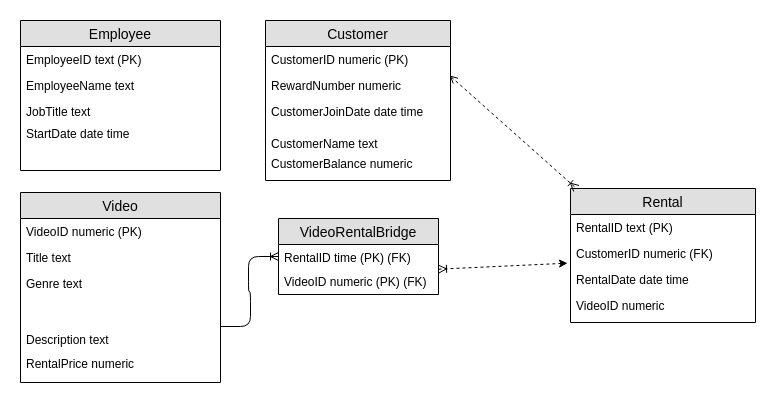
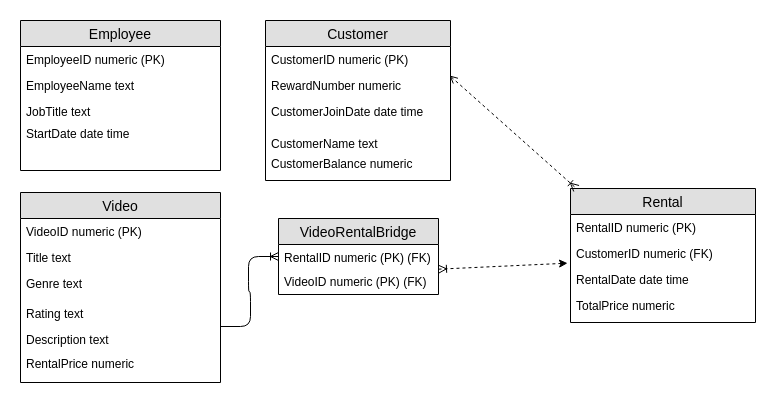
node "EmployeeID text (PK)": label "EmployeeID text (PK)" -> "EmployeeID numeric (PK)"
node "RentalID text (PK)": label "RentalID text (PK)" -> "RentalID numeric (PK)"
node "RentalID time (PK) (FK)": label "RentalID time (PK) (FK)" -> "RentalID numeric (PK) (FK)"
node "VideoID numeric": label "VideoID numeric" -> "TotalPrice numeric"
node "Rating text": added
